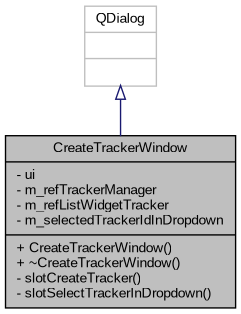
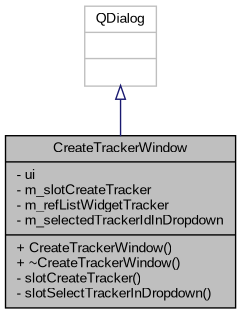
node "CreateTrackerWindow": text "- m_refTrackerManager" -> "- m_slotCreateTracker"
